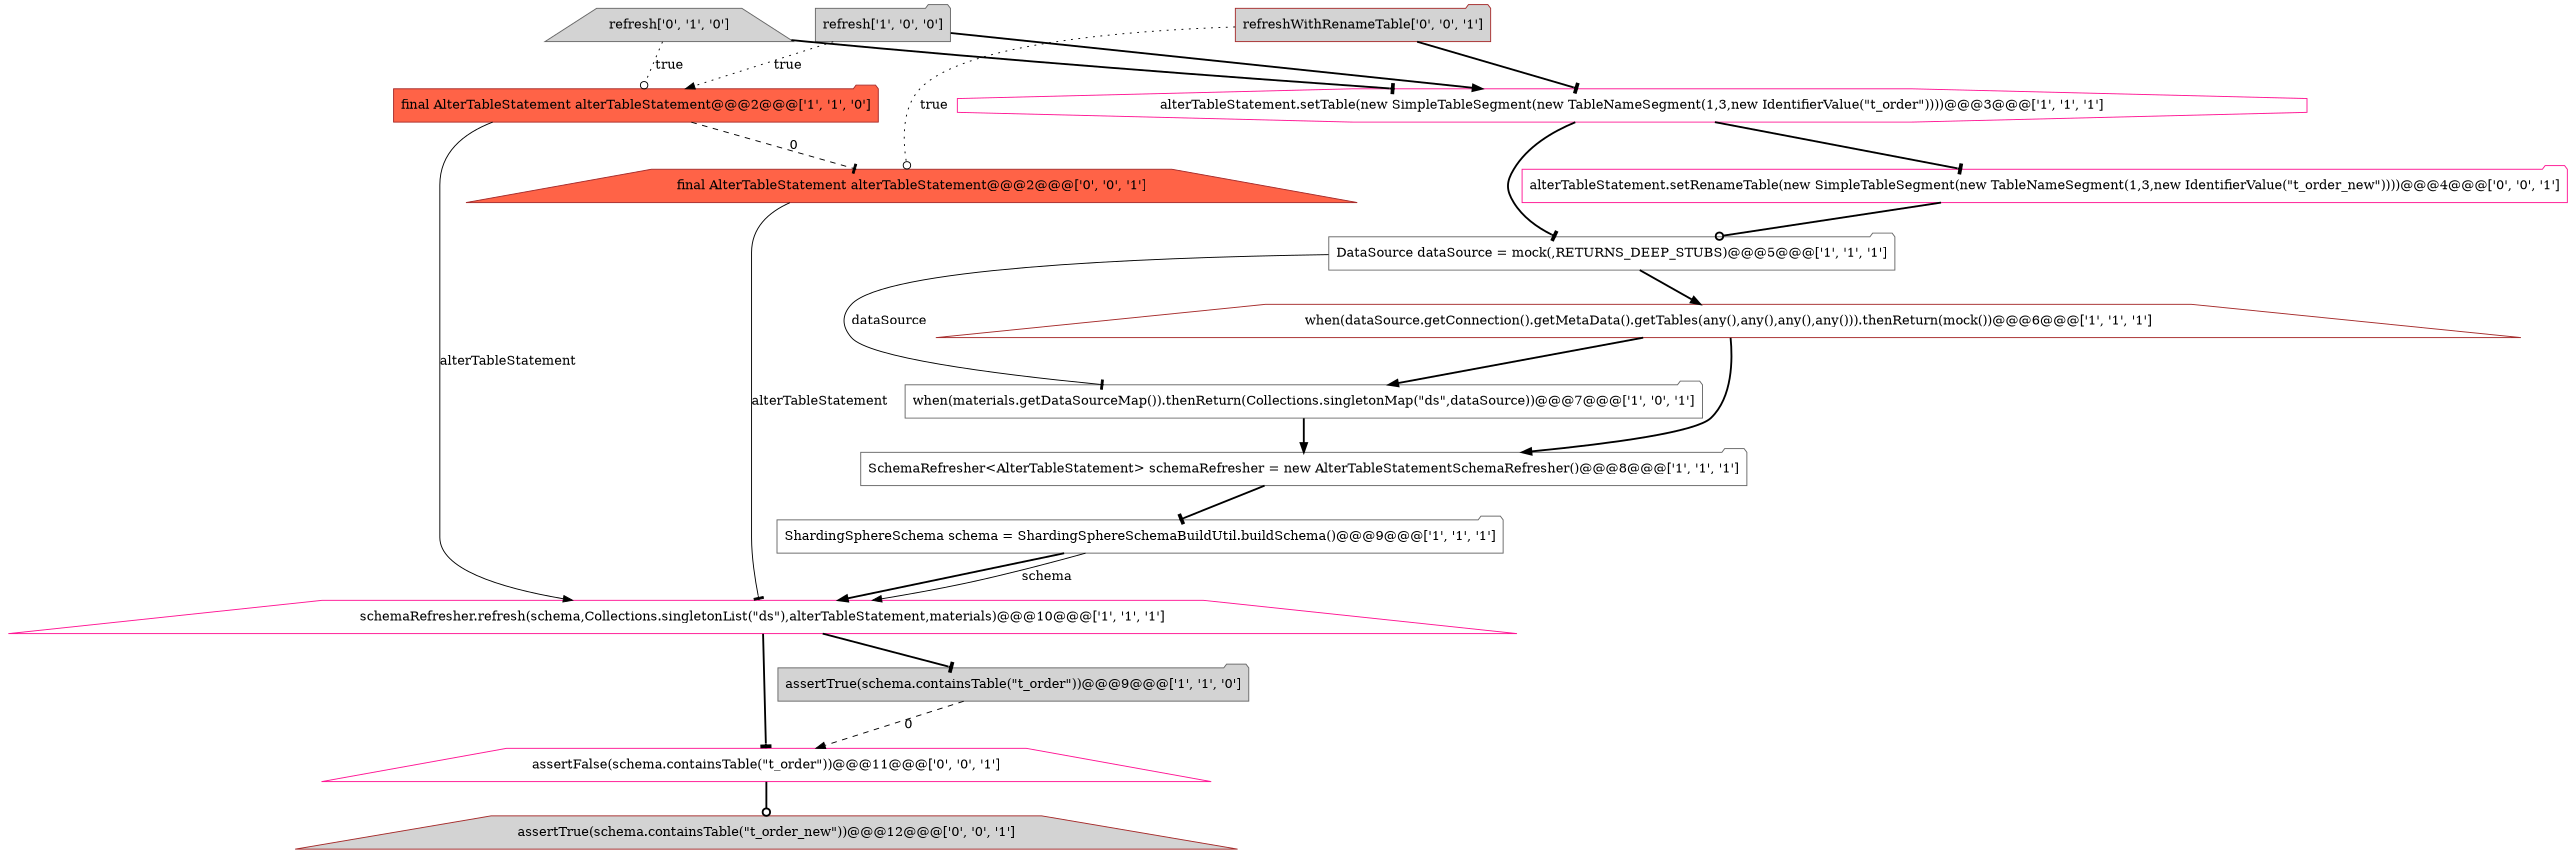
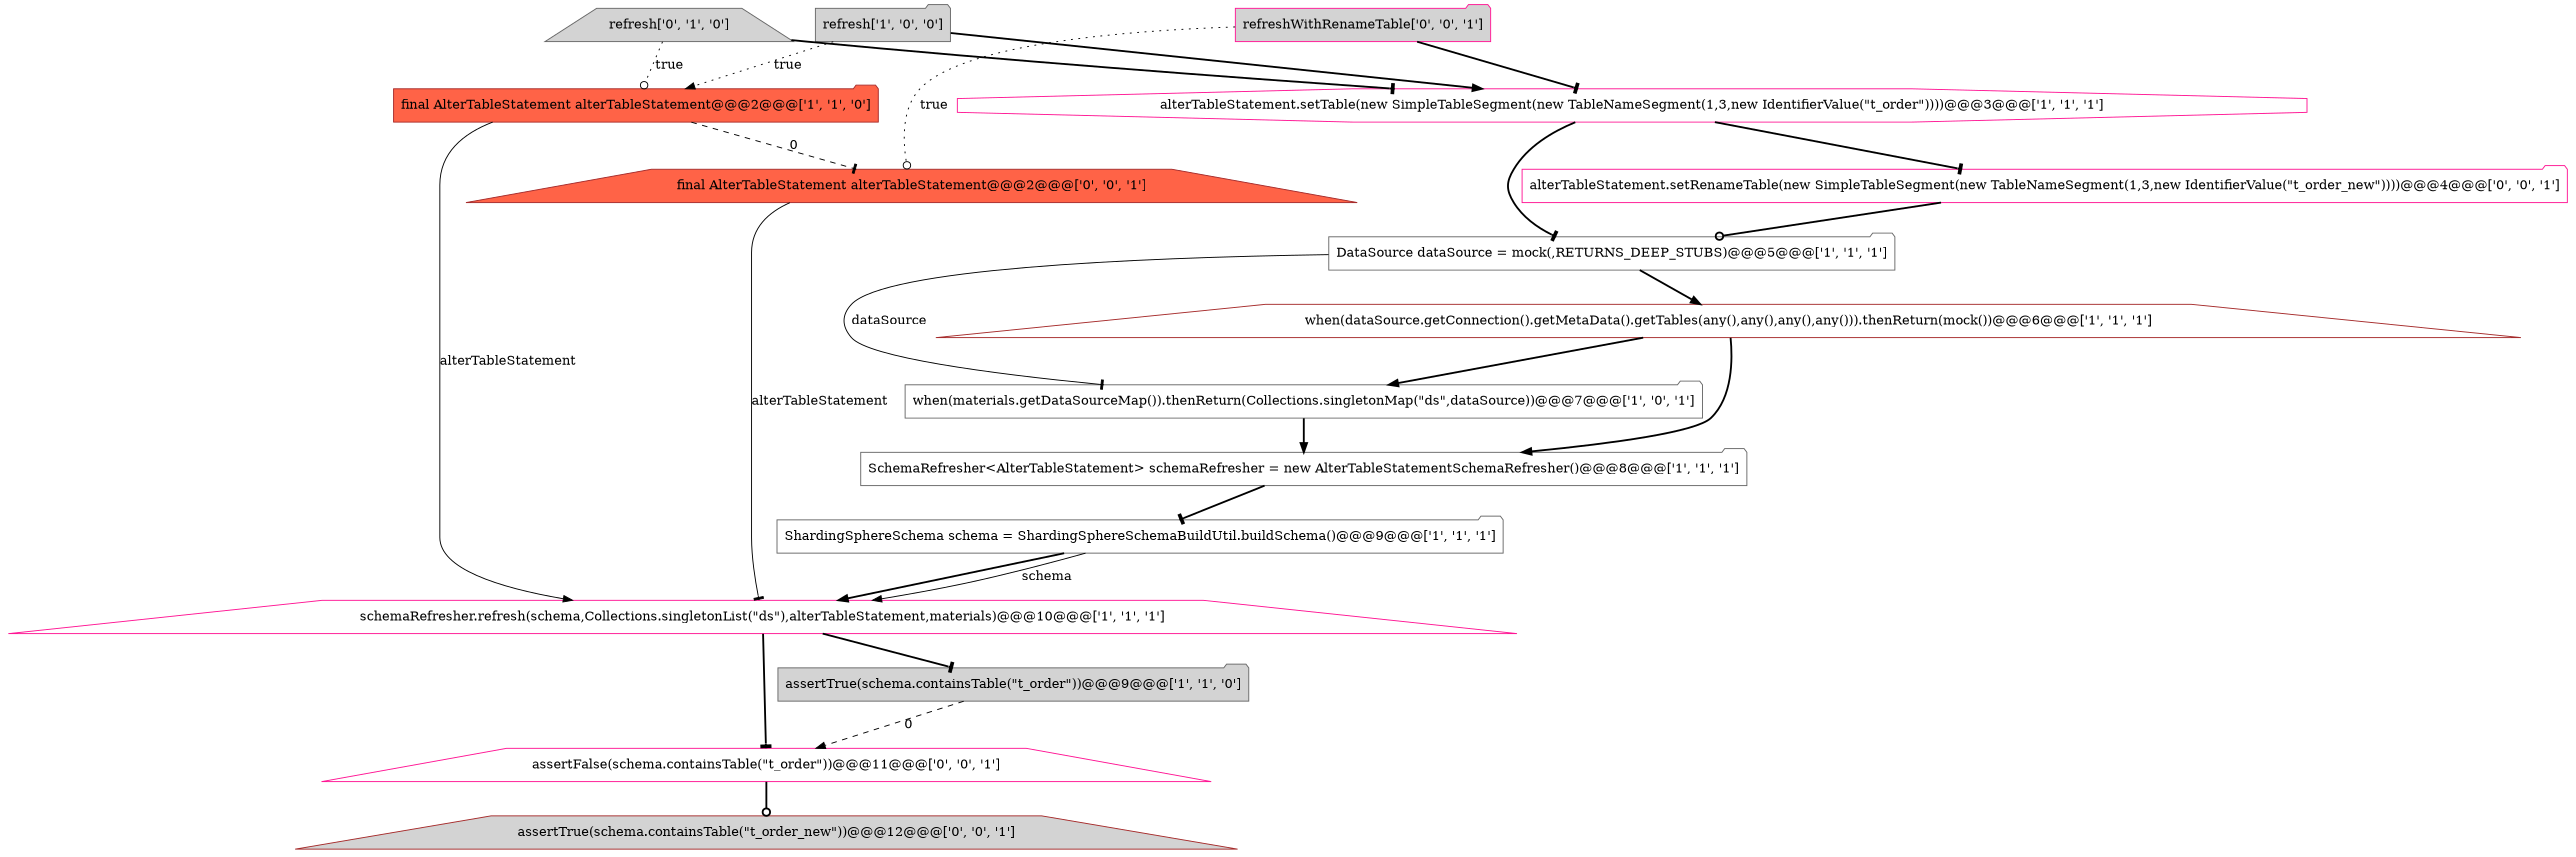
node "refreshWithRenameTable['0', '0', '1']": color brown -> deeppink
